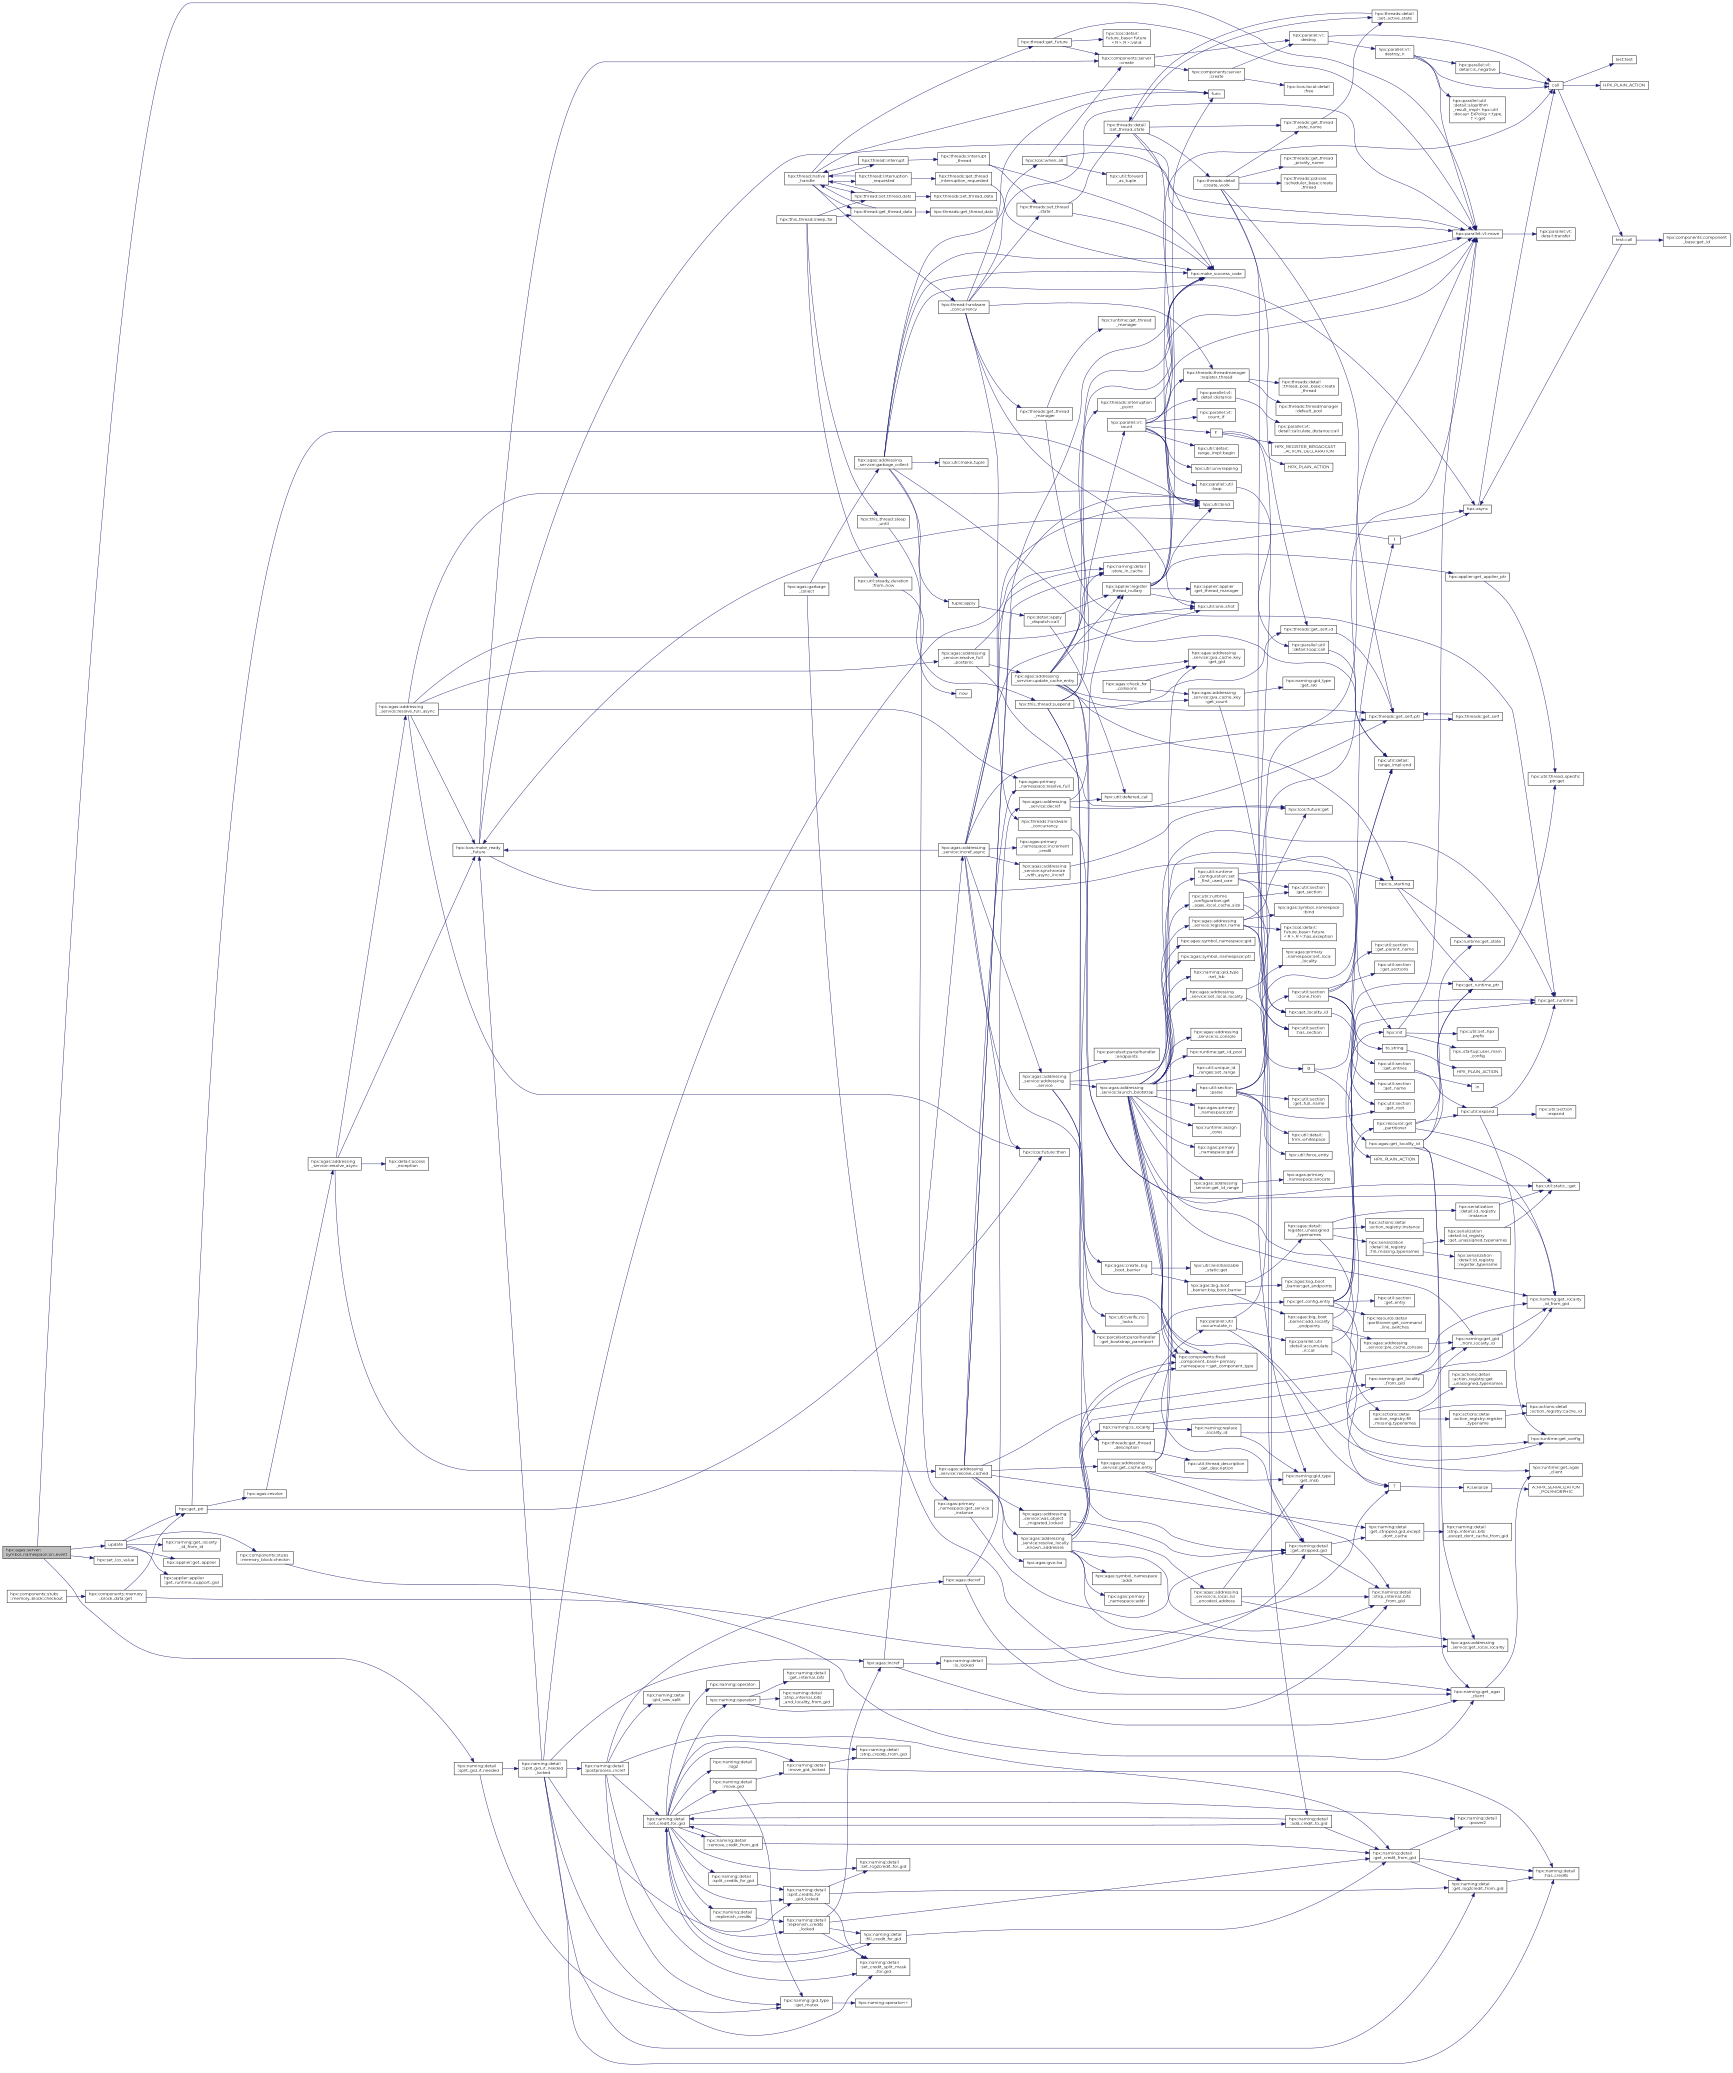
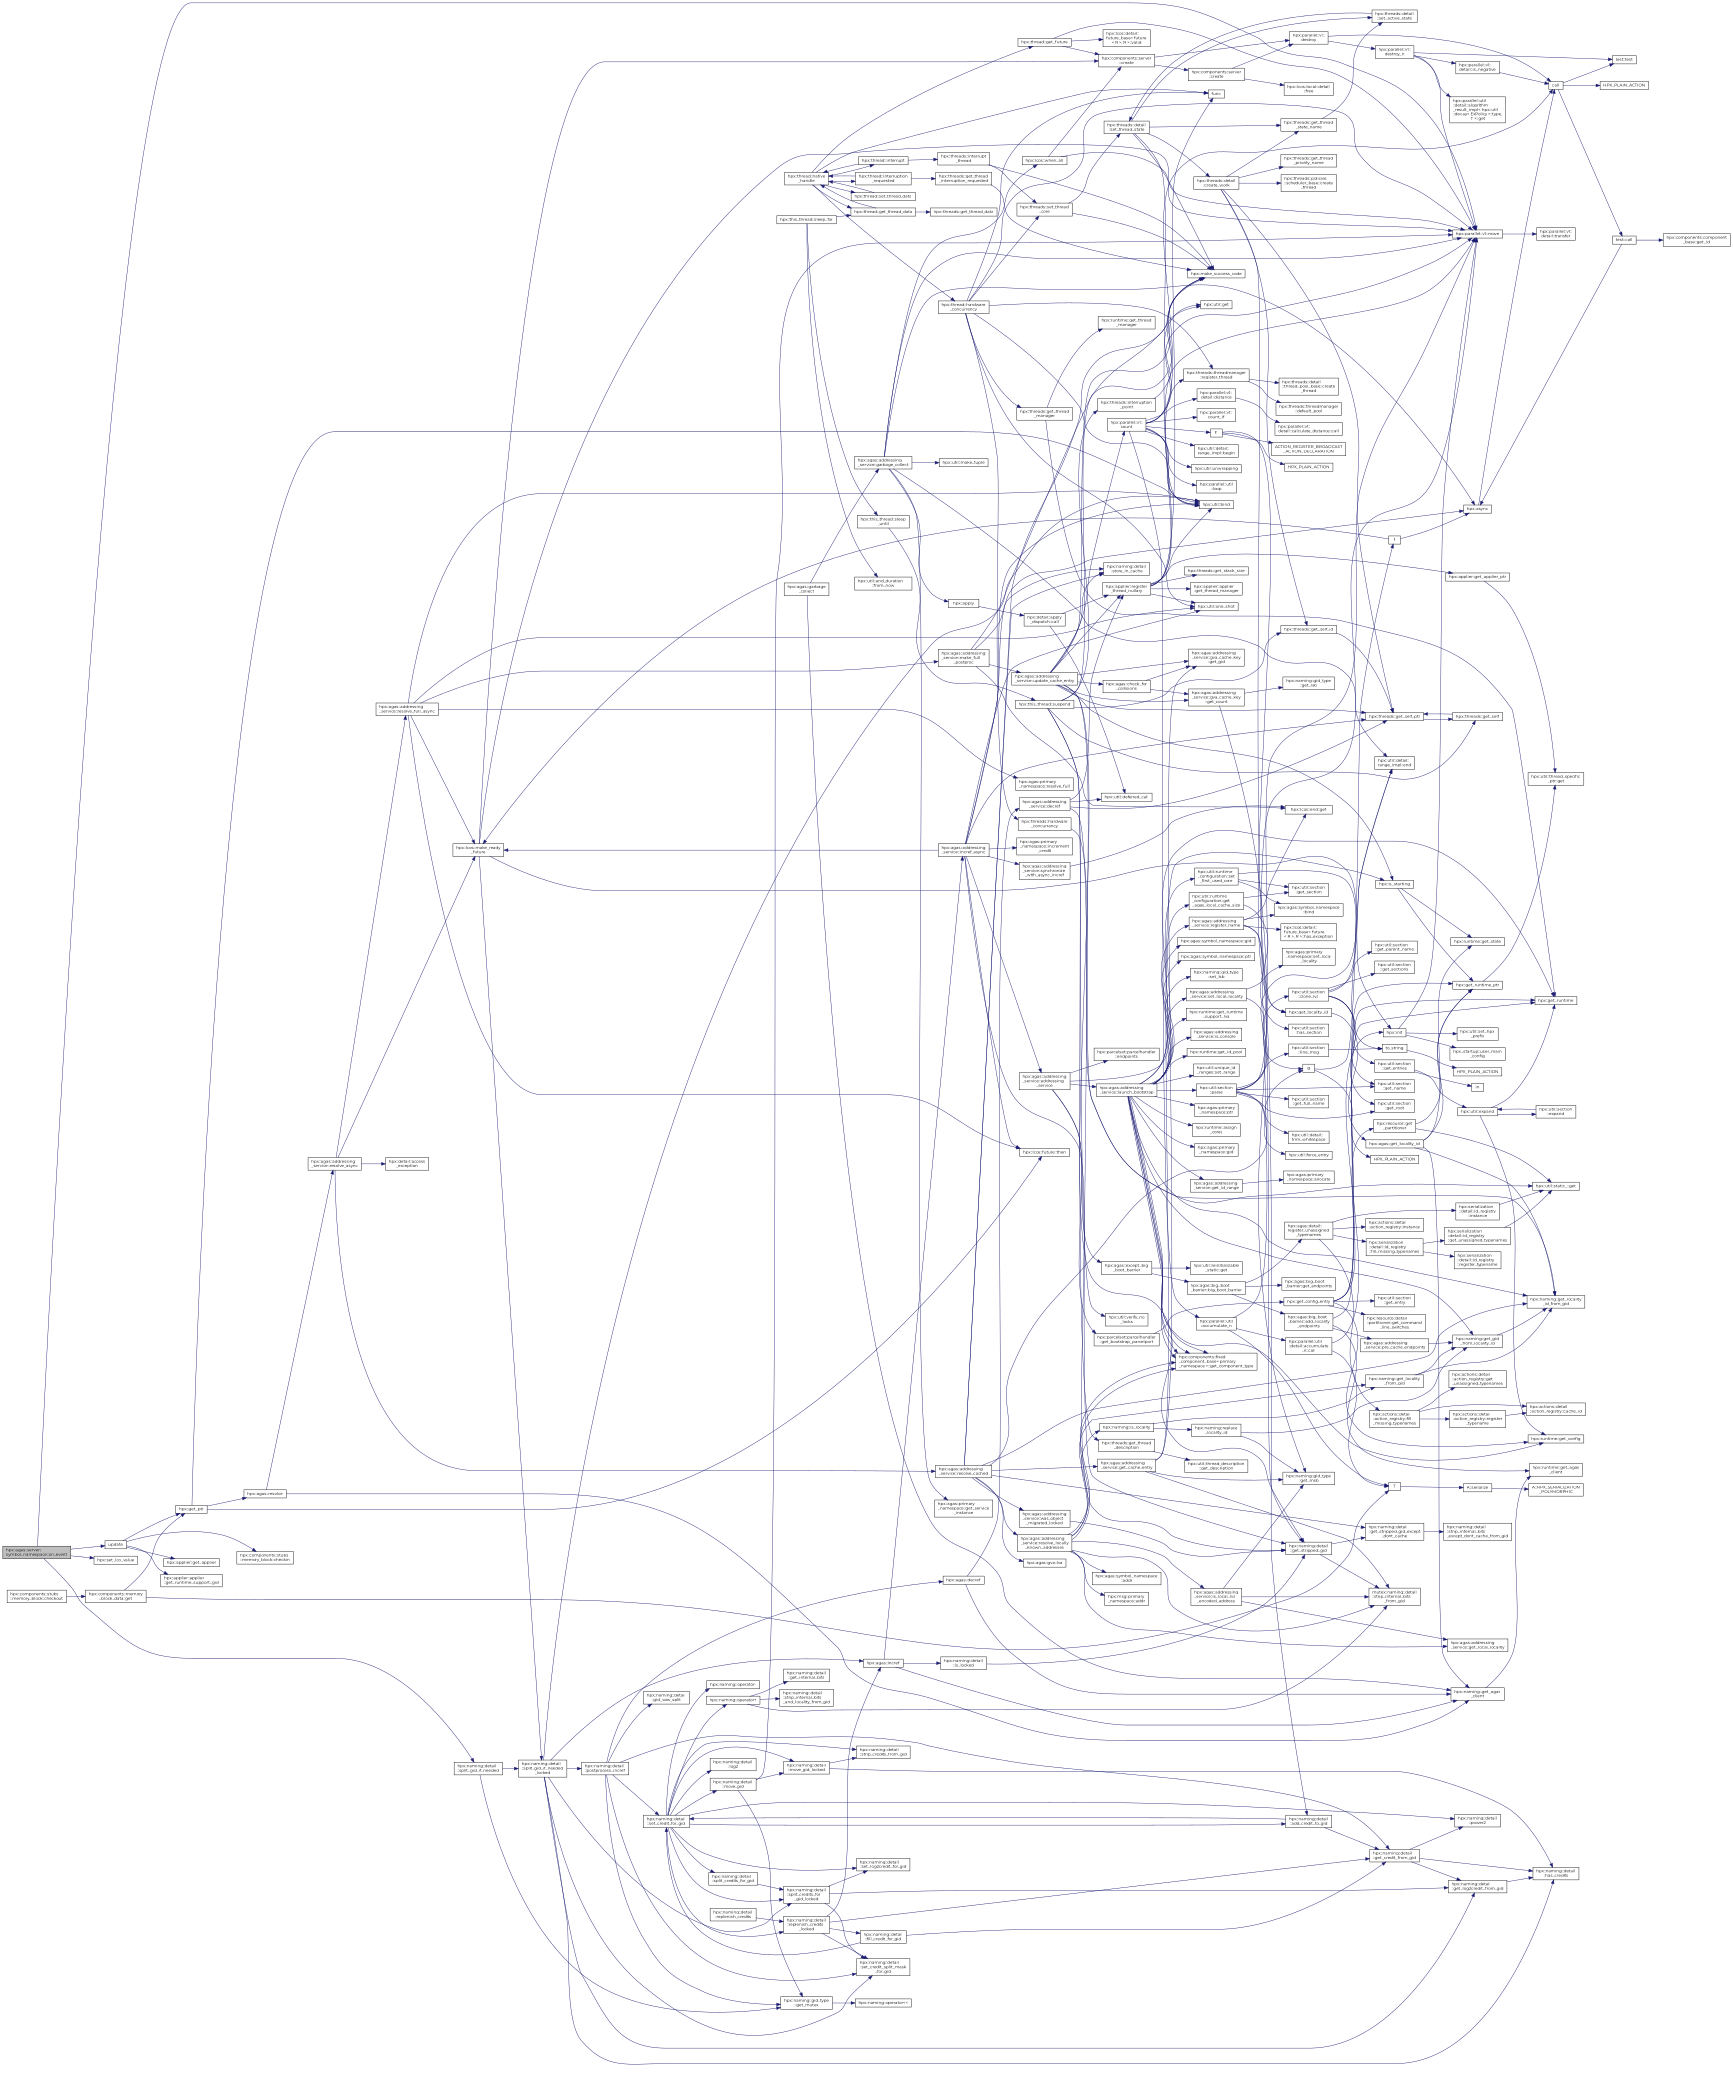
edge "hpx::parallel::v1:: destroy_n" -> "call": now "hpx::parallel::v1:: destroy_n" -> "test::test"
node "hpx::util::forward _as_tuple": removed
node "hpx::threads::set_thread_data": removed
edge "hpx::this_thread::sleep_for" -> "hpx::thread::set_thread_data": removed
node "hpx::threads::set_thread _state": label "hpx::threads::set_thread _state" -> "hpx::threads::set_thread _core"
edge "hpx::agas::addressing _service::garbage_collect" -> "hpx::make_success_code": removed
node "hpx::util::get": added
edge "hpx::thread::hardware _concurrency" -> "hpx::util::bind": added
node "HPX_REGISTER_BROADCAST _ACTION_DECLARATION": label "HPX_REGISTER_BROADCAST _ACTION_DECLARATION" -> "ACTION_REGISTER_BROADCAST _ACTION_DECLARATION"
node "hpx::threads::get_stack_size": added
node "hpx::util::steady_duration ::from_now": label "hpx::util::steady_duration ::from_now" -> "hpx::util::and_duration ::from_now"
node "tuple::apply": label "tuple::apply" -> "hpx::apply"
node "hpx::parallel::util ::detail::loop::call": removed
node "hpx::agas::addressing _service::resolve_full _postproc": label "hpx::agas::addressing _service::resolve_full _postproc" -> "hpx::agas::addressing _service::make_full _postproc"
edge "hpx::agas::addressing _service::update_cache_entry" -> "hpx::agas::check_for _collisions": added
node "now": removed
edge "hpx::naming::detail ::move_gid" -> "hpx::parallel::v1::move": added
edge "hpx::this_thread::suspend" -> "hpx::threads::get_self": added
node "hpx::lcos::future::get": label "hpx::lcos::future::get" -> "hpx::lcos::end::get"
edge "hpx::util::runtime _configuration::set _first_used_core" -> "hpx::util::section ::has_section": now "hpx::util::runtime _configuration::set _first_used_core" -> "hpx::agas::symbol_namespace ::bind"
node "hpx::util::section ::clone_from": label "hpx::util::section ::clone_from" -> "hpx::util::section ::clone_lva"
node "hpx::runtime::get_runtime _support_lva": added
node "hpx::util::section ::line_msg": added
edge "hpx::util::section ::parse" -> "hpx::util::section ::get_name": added
edge "hpx::resource::get _partitioner" -> "hpx::util::expand": now "hpx::util::section ::expand" -> "hpx::util::expand"
edge "hpx::agas::addressing _service::resolve_cached" -> "hpx::agas::primary _namespace::resolve_full": now "hpx::agas::addressing _service::resolve_cached" -> "g"
node "hpx::agas::create_big _boot_barrier": label "hpx::agas::create_big _boot_barrier" -> "hpx::agas::except_big _boot_barrier"
edge "hpx::naming::detail ::split_gid_if_needed _locked" -> "hpx::lcos::make_ready _future": reversed
node "hpx::agas::addressing _service::pre_cache_console": label "hpx::agas::addressing _service::pre_cache_console" -> "hpx::agas::addressing _service::pre_cache_endpoints"
edge "hpx::naming::is_locality" -> "hpx::parallel::util ::accumulate_n": now "hpx::parallel::v1:: count" -> "hpx::parallel::util ::accumulate_n"
edge "hpx::agas::get_locality_id" -> "hpx::agas::addressing _service::get_local_locality": removed
node "hpx::naming::get_locality _id_from_id": removed
node "hpx::naming::detail ::strip_internal_bits _from_gid": label "hpx::naming::detail ::strip_internal_bits _from_gid" -> "mutex::naming::detail ::strip_internal_bits _from_gid"
node "hpx::agas::primary _namespace::addr": label "hpx::agas::primary _namespace::addr" -> "hpx::msg::primary _namespace::addr"
edge "hpx::agas::primary _namespace::get_service _instance" -> "hpx::naming::detail ::get_stripped_gid": now "hpx::agas::addressing _service::decref" -> "hpx::naming::detail ::get_stripped_gid"
edge "hpx::components::stubs ::memory_block::checkin" -> "hpx::naming::get_agas _client": now "hpx::agas::resolve" -> "hpx::naming::get_agas _client"
node "hpx::naming::detail ::remove_credit_from_gid": removed
edge "hpx::naming::detail ::set_credit_for_gid" -> "hpx::naming::detail ::replenish_credits": removed
edge "hpx::naming::detail ::set_credit_for_gid" -> "hpx::naming::detail ::fill_credit_for_gid": removed
